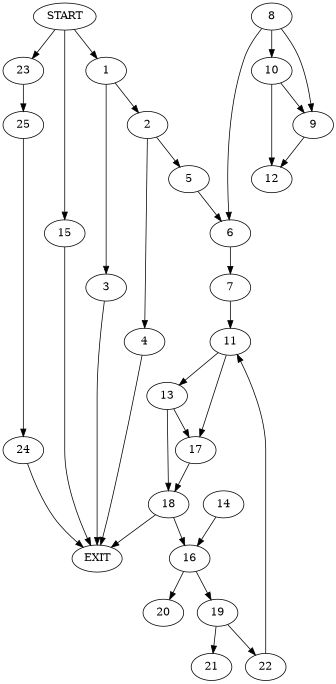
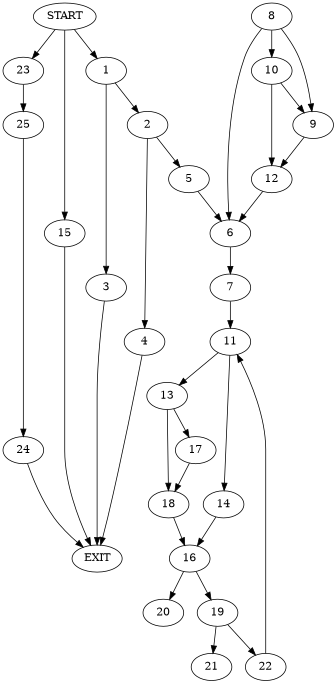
edge "12" -> "6": added
edge "11" -> "17": now "11" -> "14"
edge "18" -> "EXIT": removed
